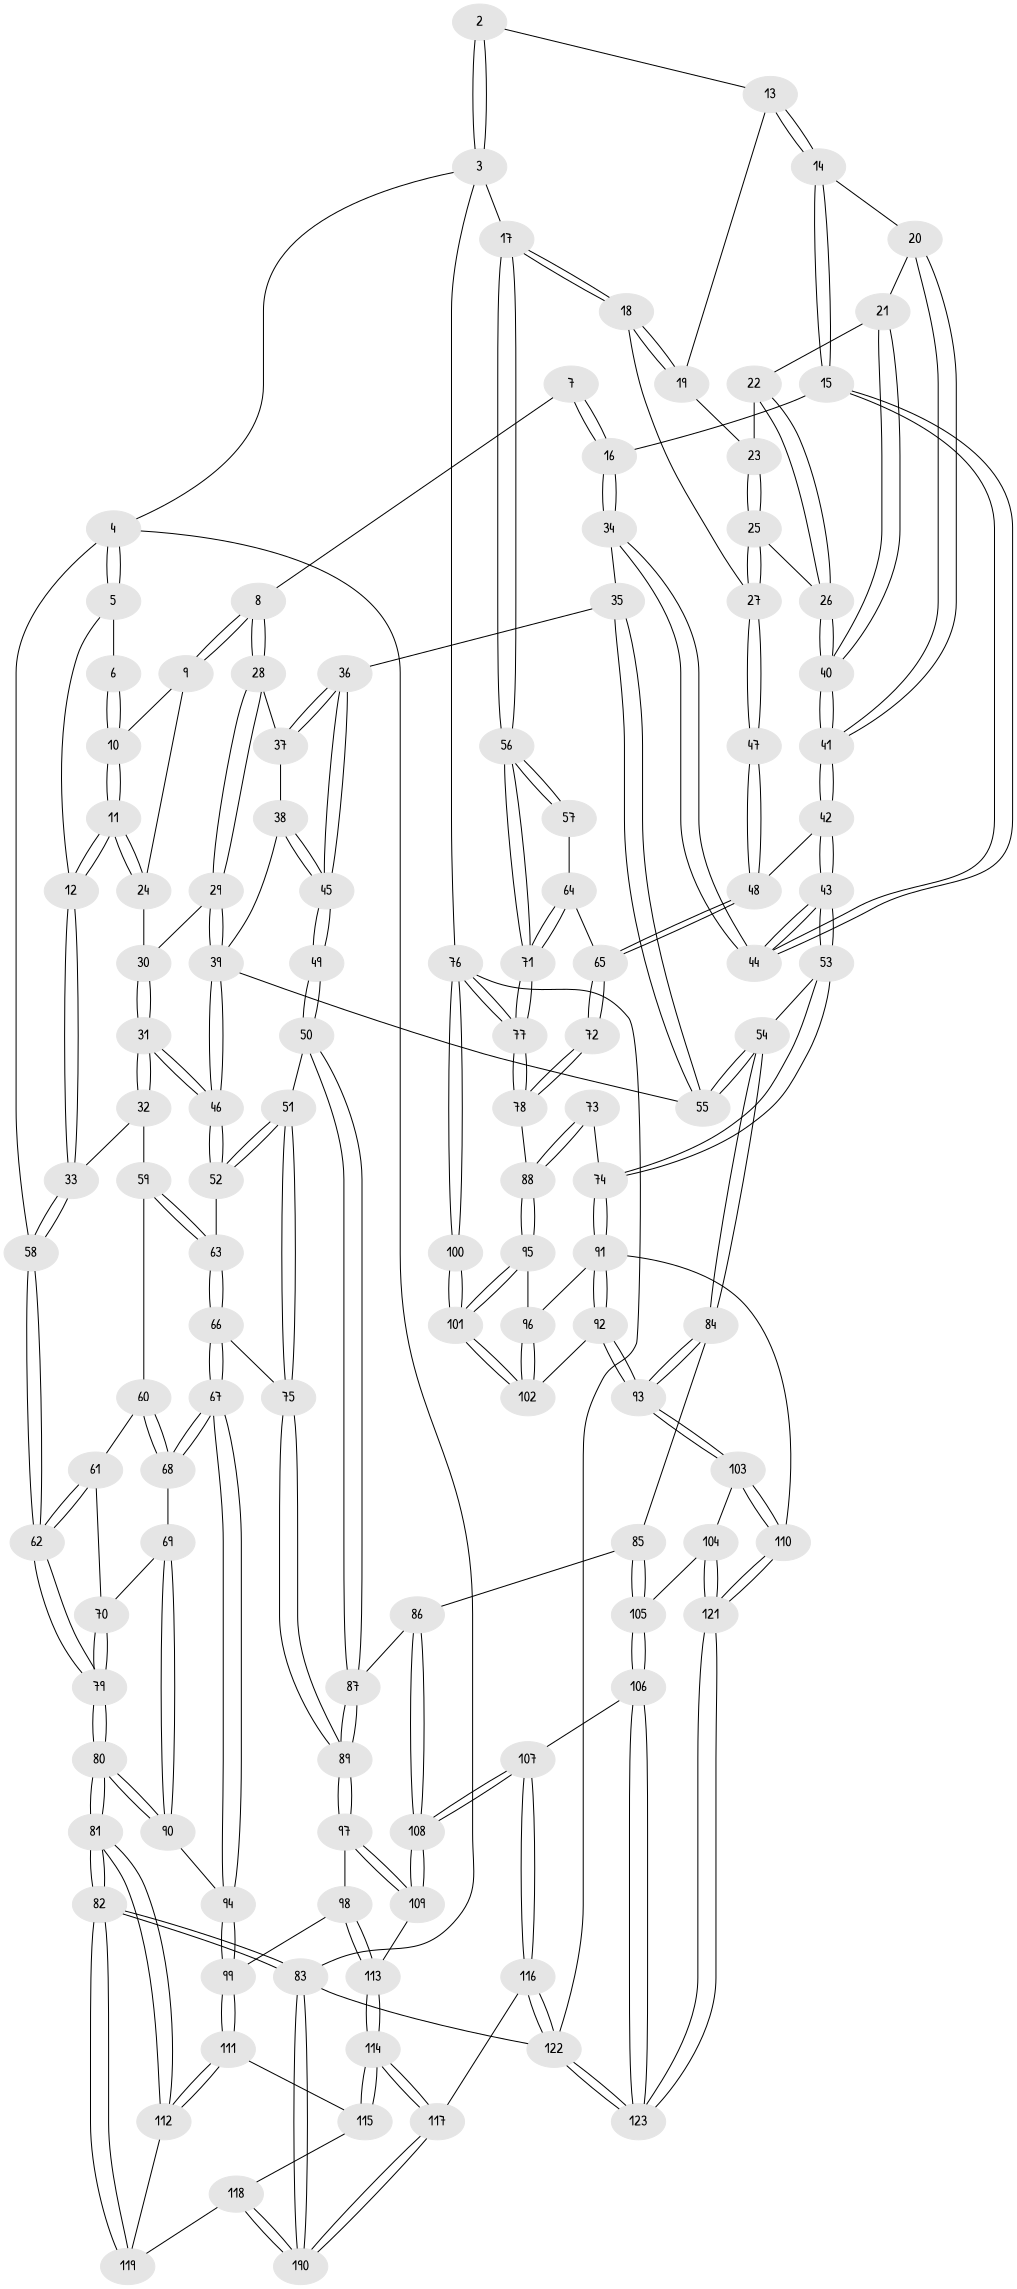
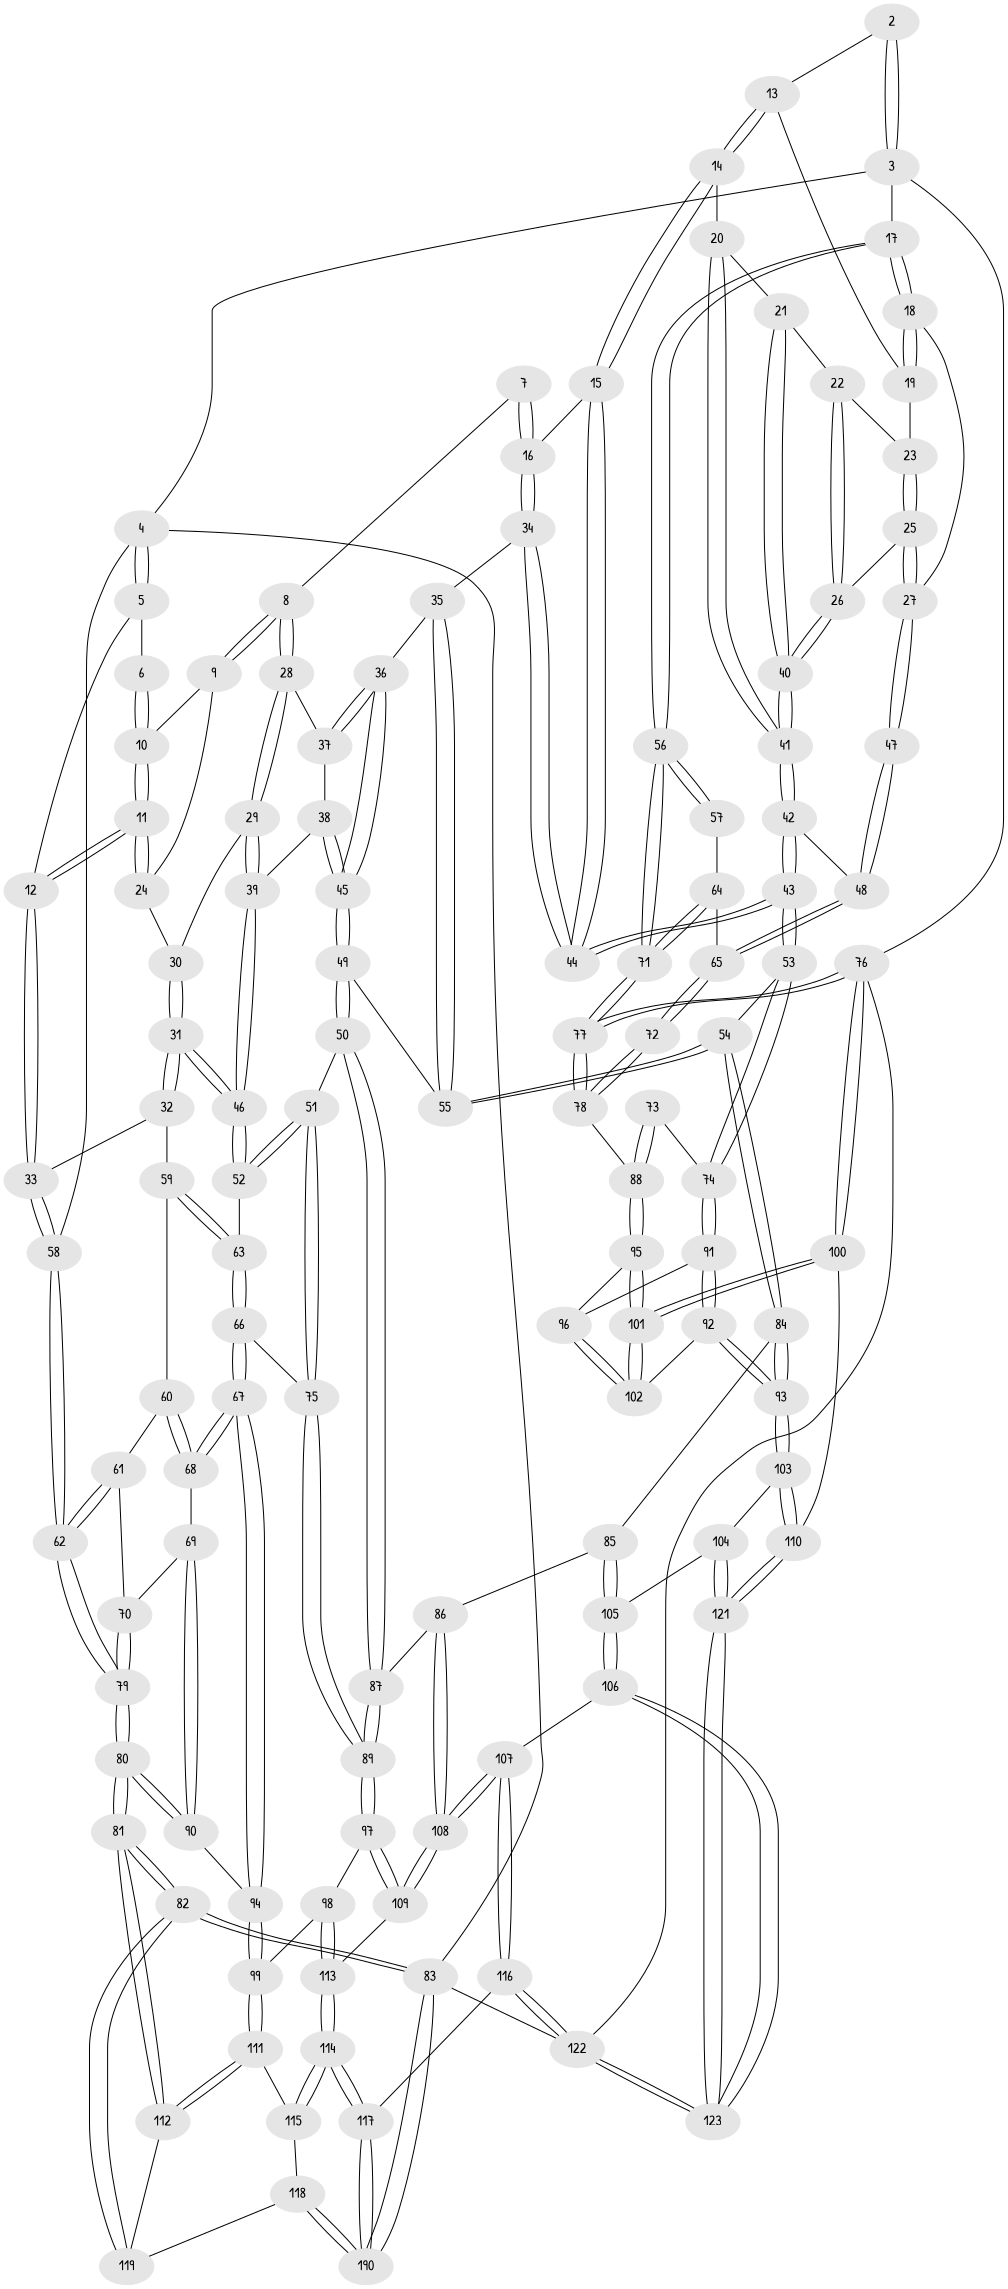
edge "39" -- "55": now "49" -- "55"
edge "91" -- "110": now "100" -- "110"
